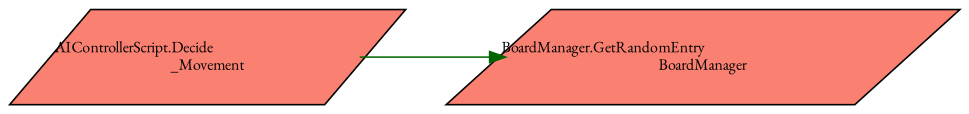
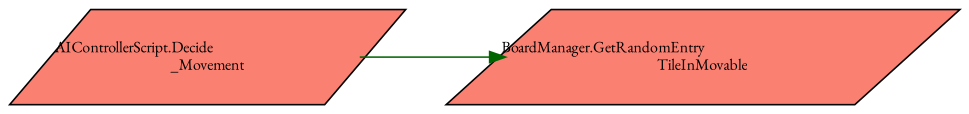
node "BoardManager.GetRandomEntry BoardManager": label "BoardManager.GetRandomEntry BoardManager" -> "BoardManager.GetRandomEntry TileInMovable"
